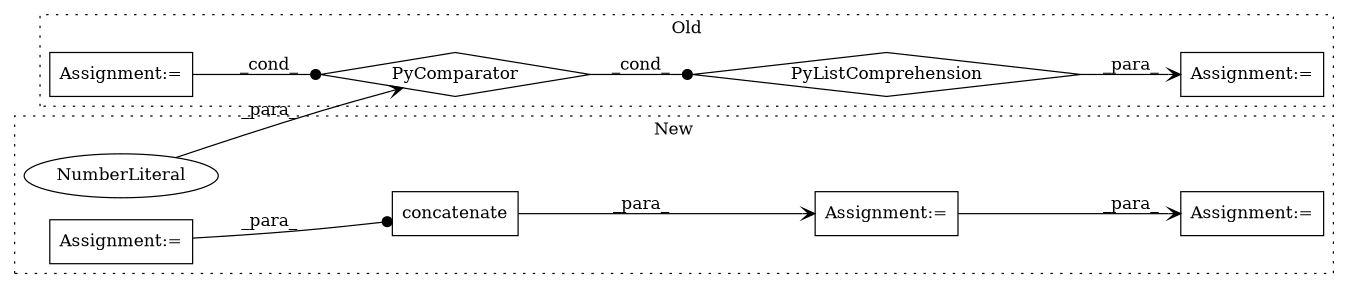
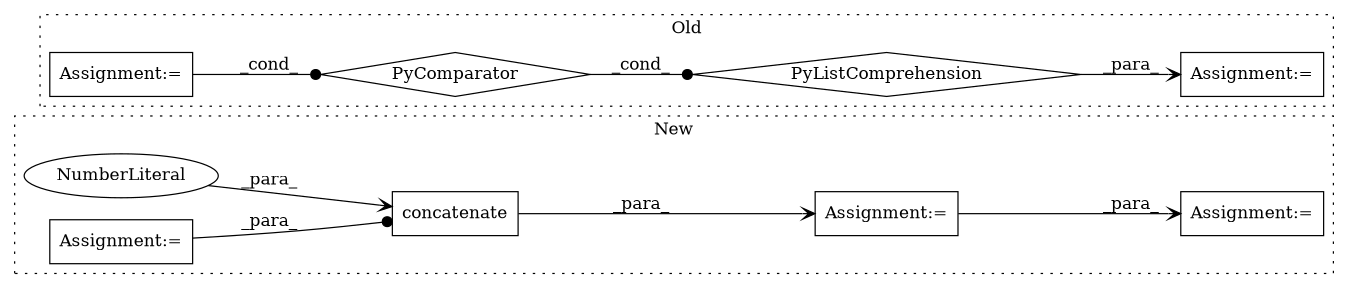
edge "NumberLiteral" -> "PyComparator": now "NumberLiteral" -> "concatenate"
